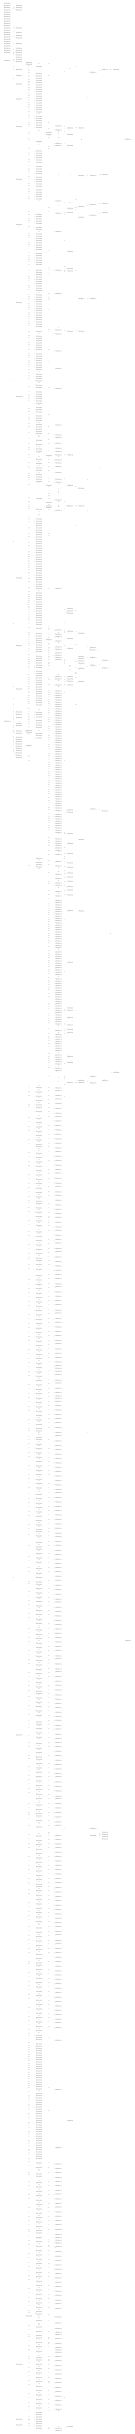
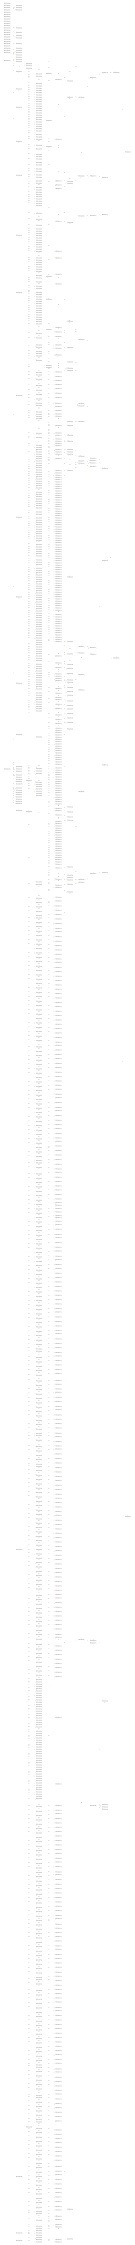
node "PN(0x55a6d2368a50)": removed
